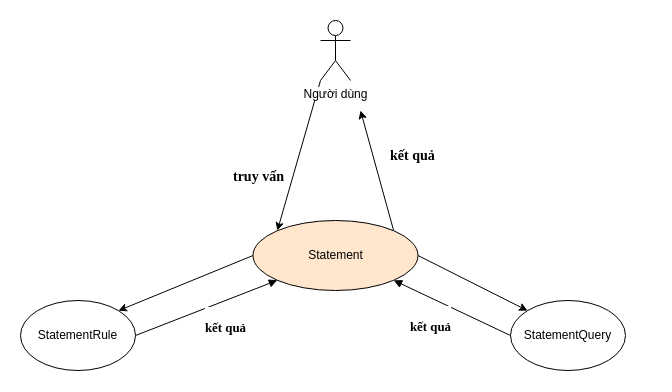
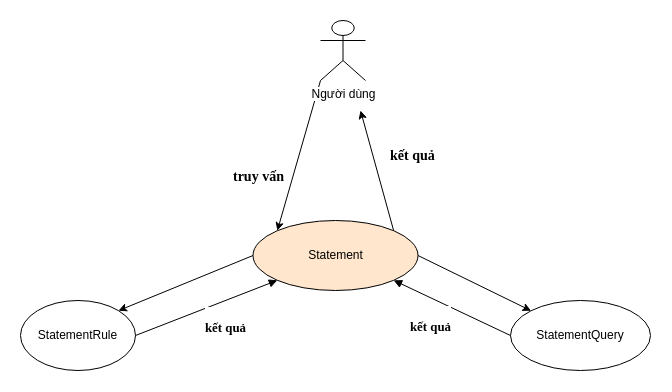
node "Người dùng": size 30x60 -> 45x60
node "StatementQuery": size 115x70 -> 140x70
